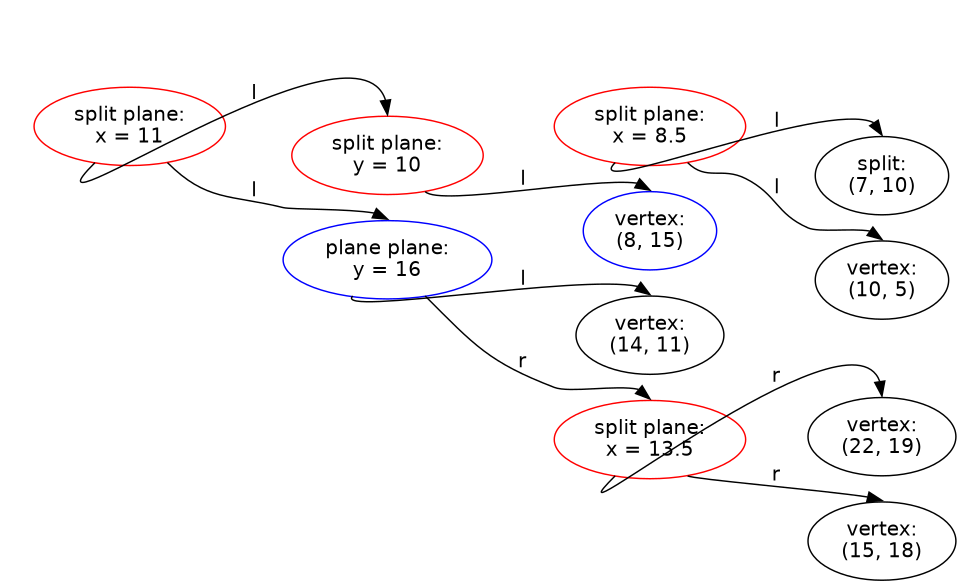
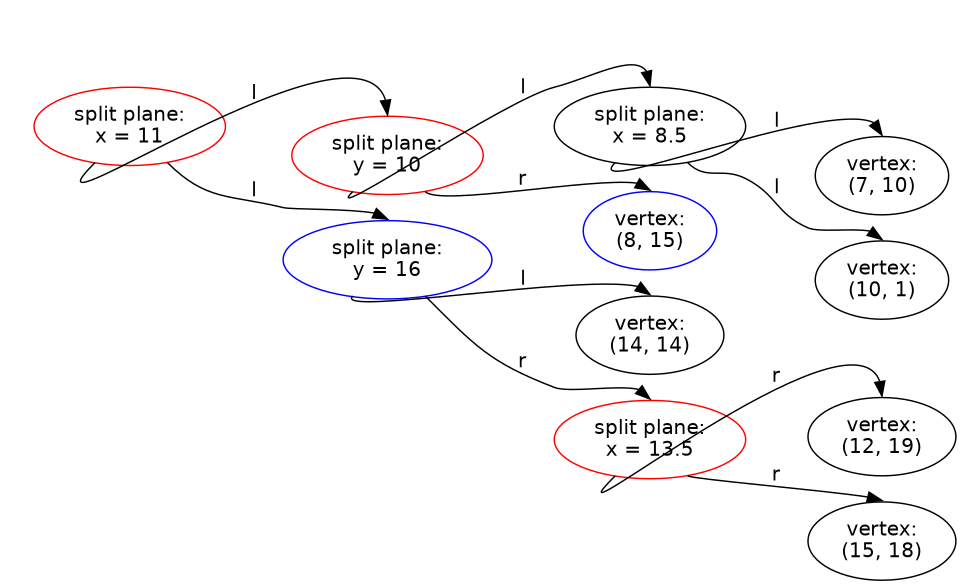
edge "split plane: y = 10" -> "split plane: x = 8.5": added, label "l"
node "split plane: x = 8.5": color red -> black
node "split: (7, 10)": label "split: (7, 10)" -> "vertex: (7, 10)"
edge "split plane: y = 10" -> "vertex: (8, 15)": label "l" -> "r"
node "plane plane: y = 16": label "plane plane: y = 16" -> "split plane: y = 16"
node "vertex: (10, 5)": label "vertex: (10, 5)" -> "vertex: (10, 1)"
node "vertex: (14, 11)": label "vertex: (14, 11)" -> "vertex: (14, 14)"
node "vertex: (22, 19)": label "vertex: (22, 19)" -> "vertex: (12, 19)"
